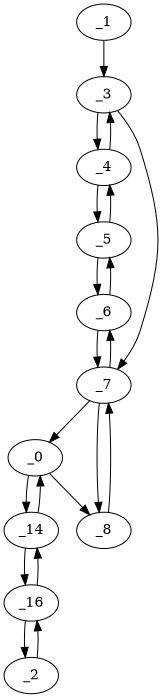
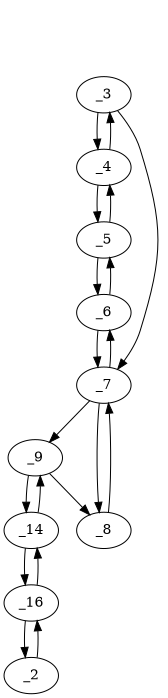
node "_1": removed
node "_0": label "_0" -> "_9"
